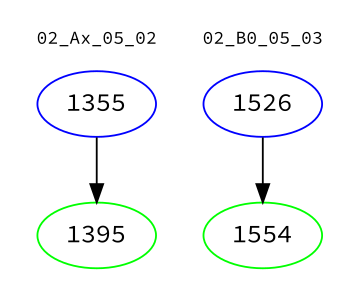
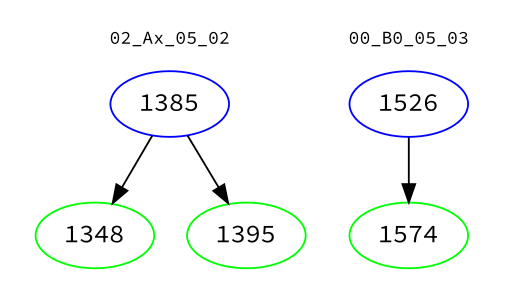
cluster "02_B0_05_03": label "02_B0_05_03" -> "00_B0_05_03"
node "1355": label "1355" -> "1385"
node "1348": added
node "1554": label "1554" -> "1574"
